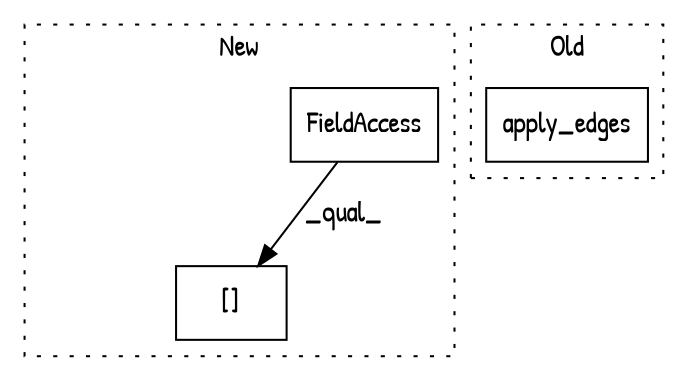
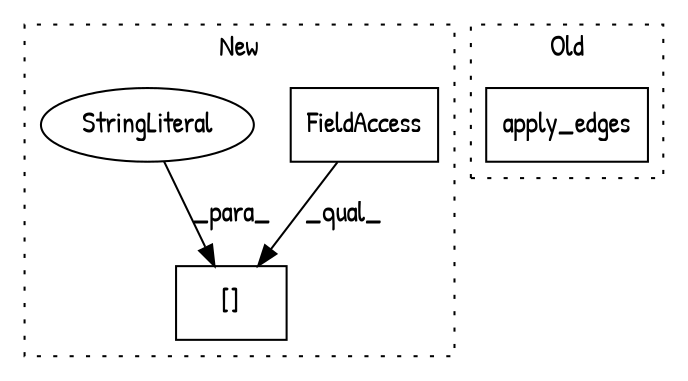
node "StringLiteral": added
